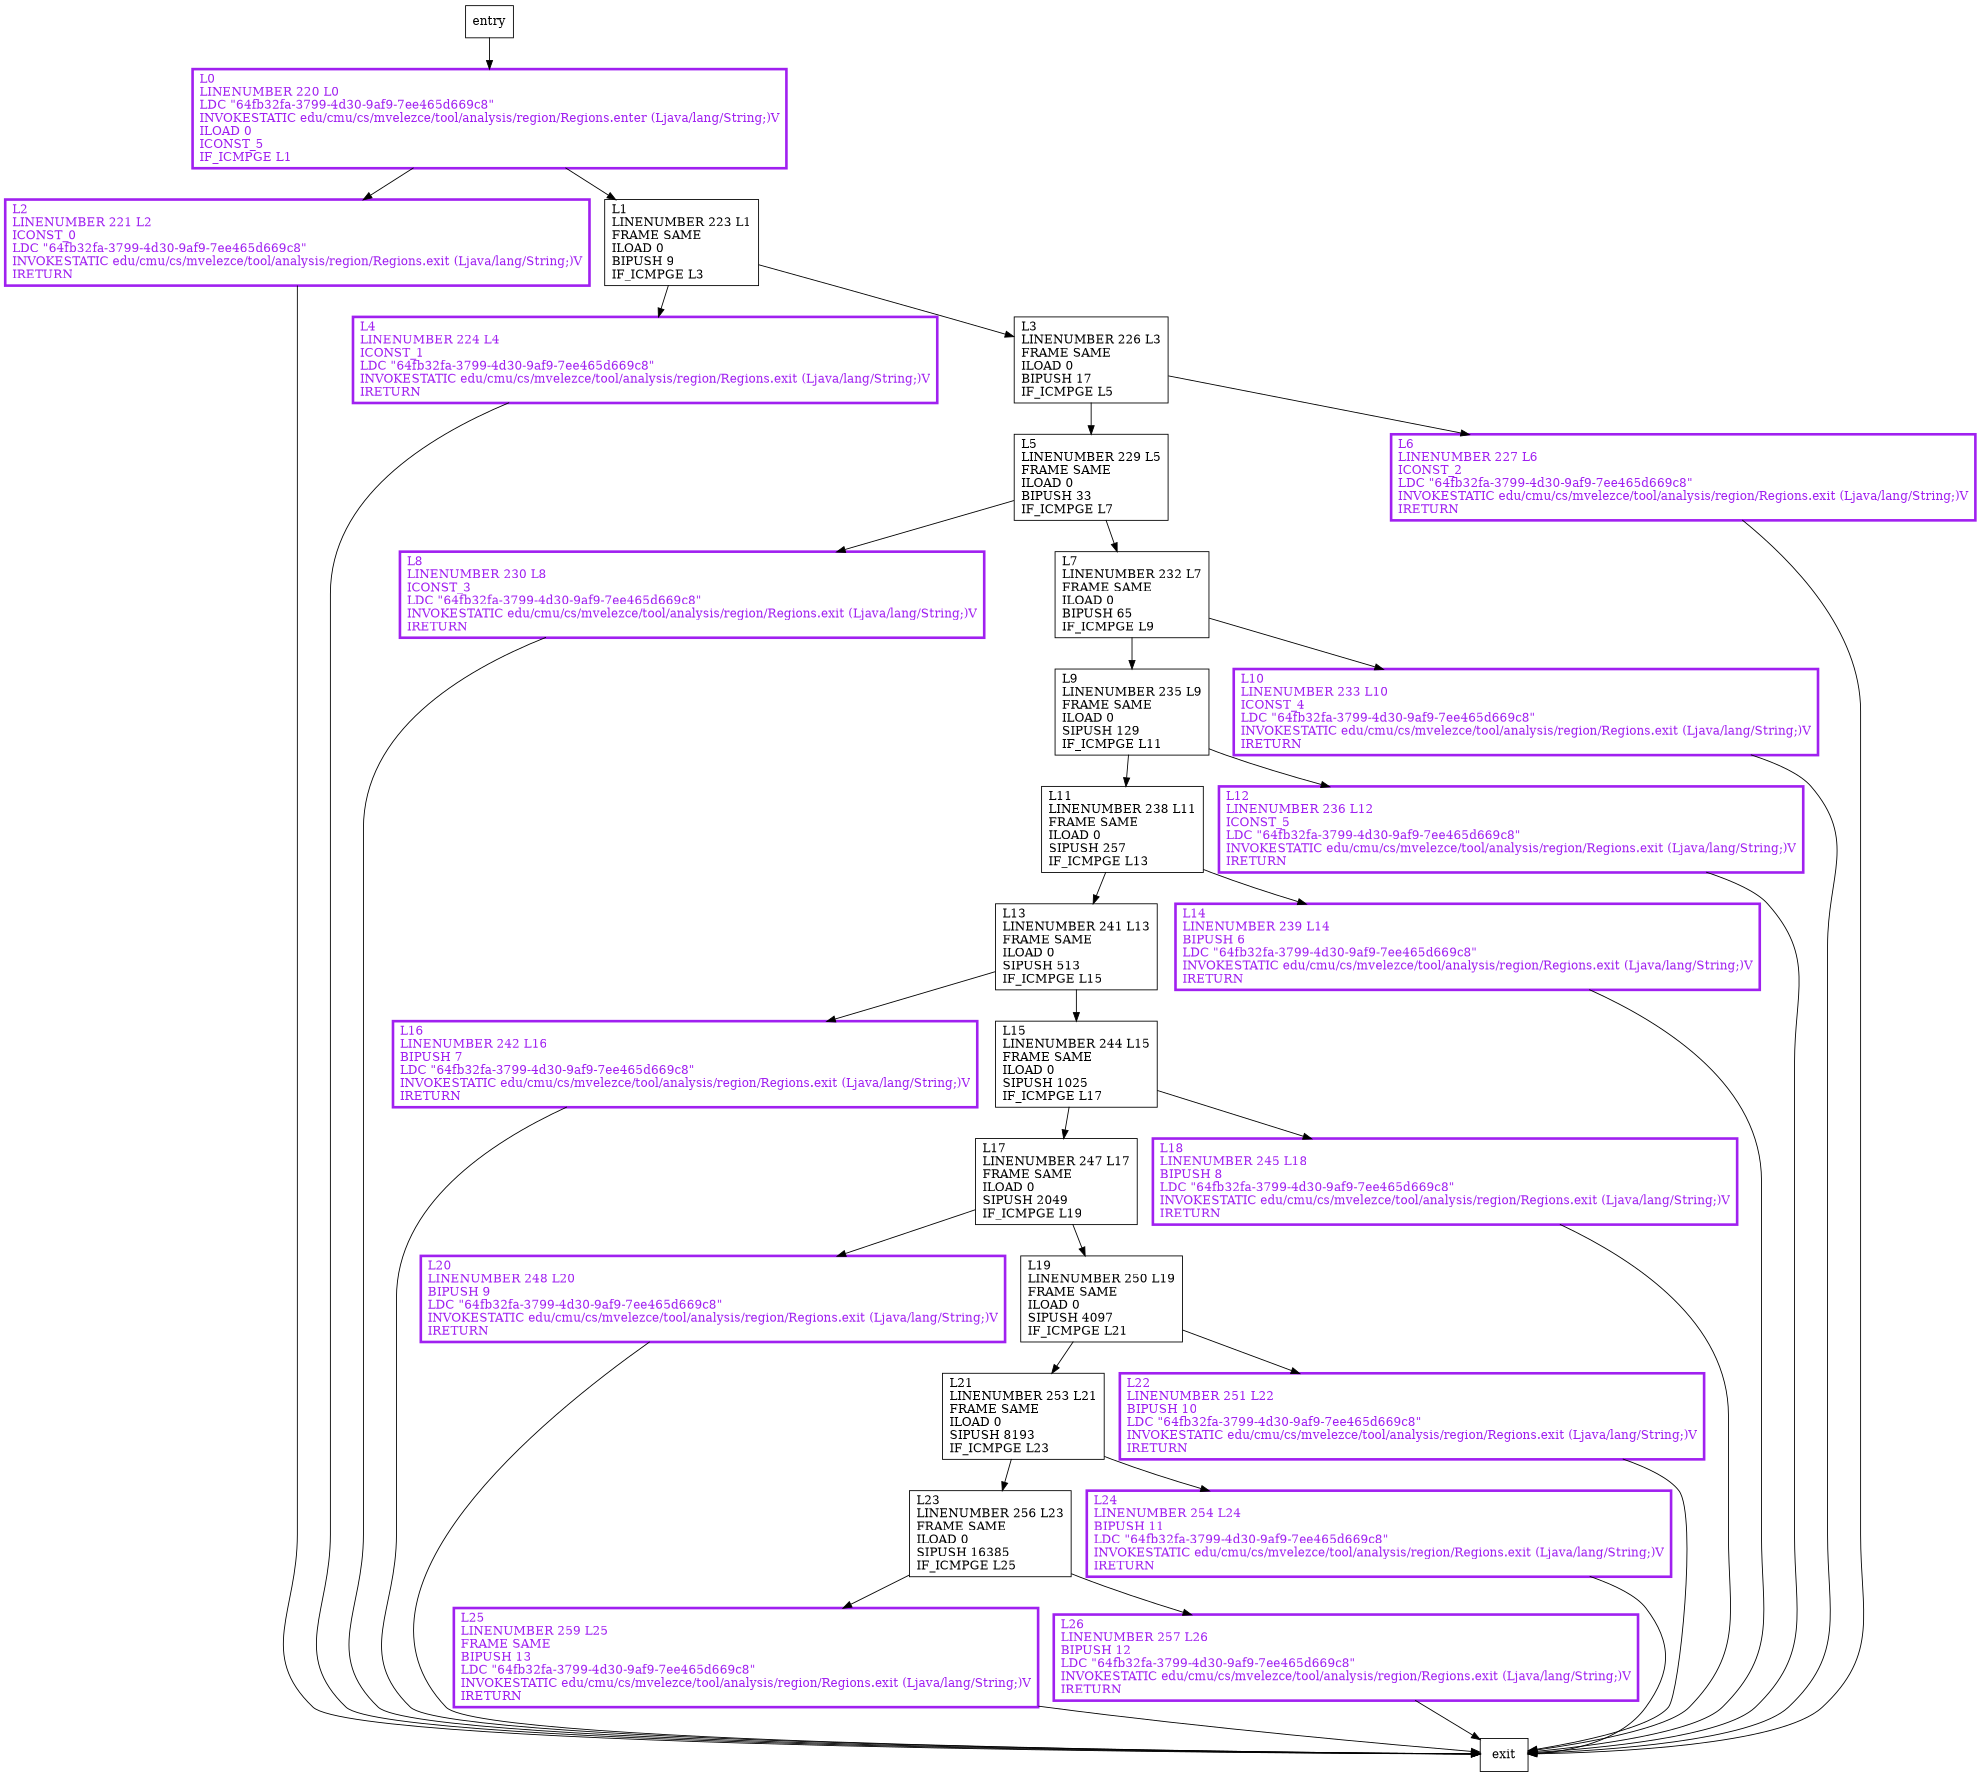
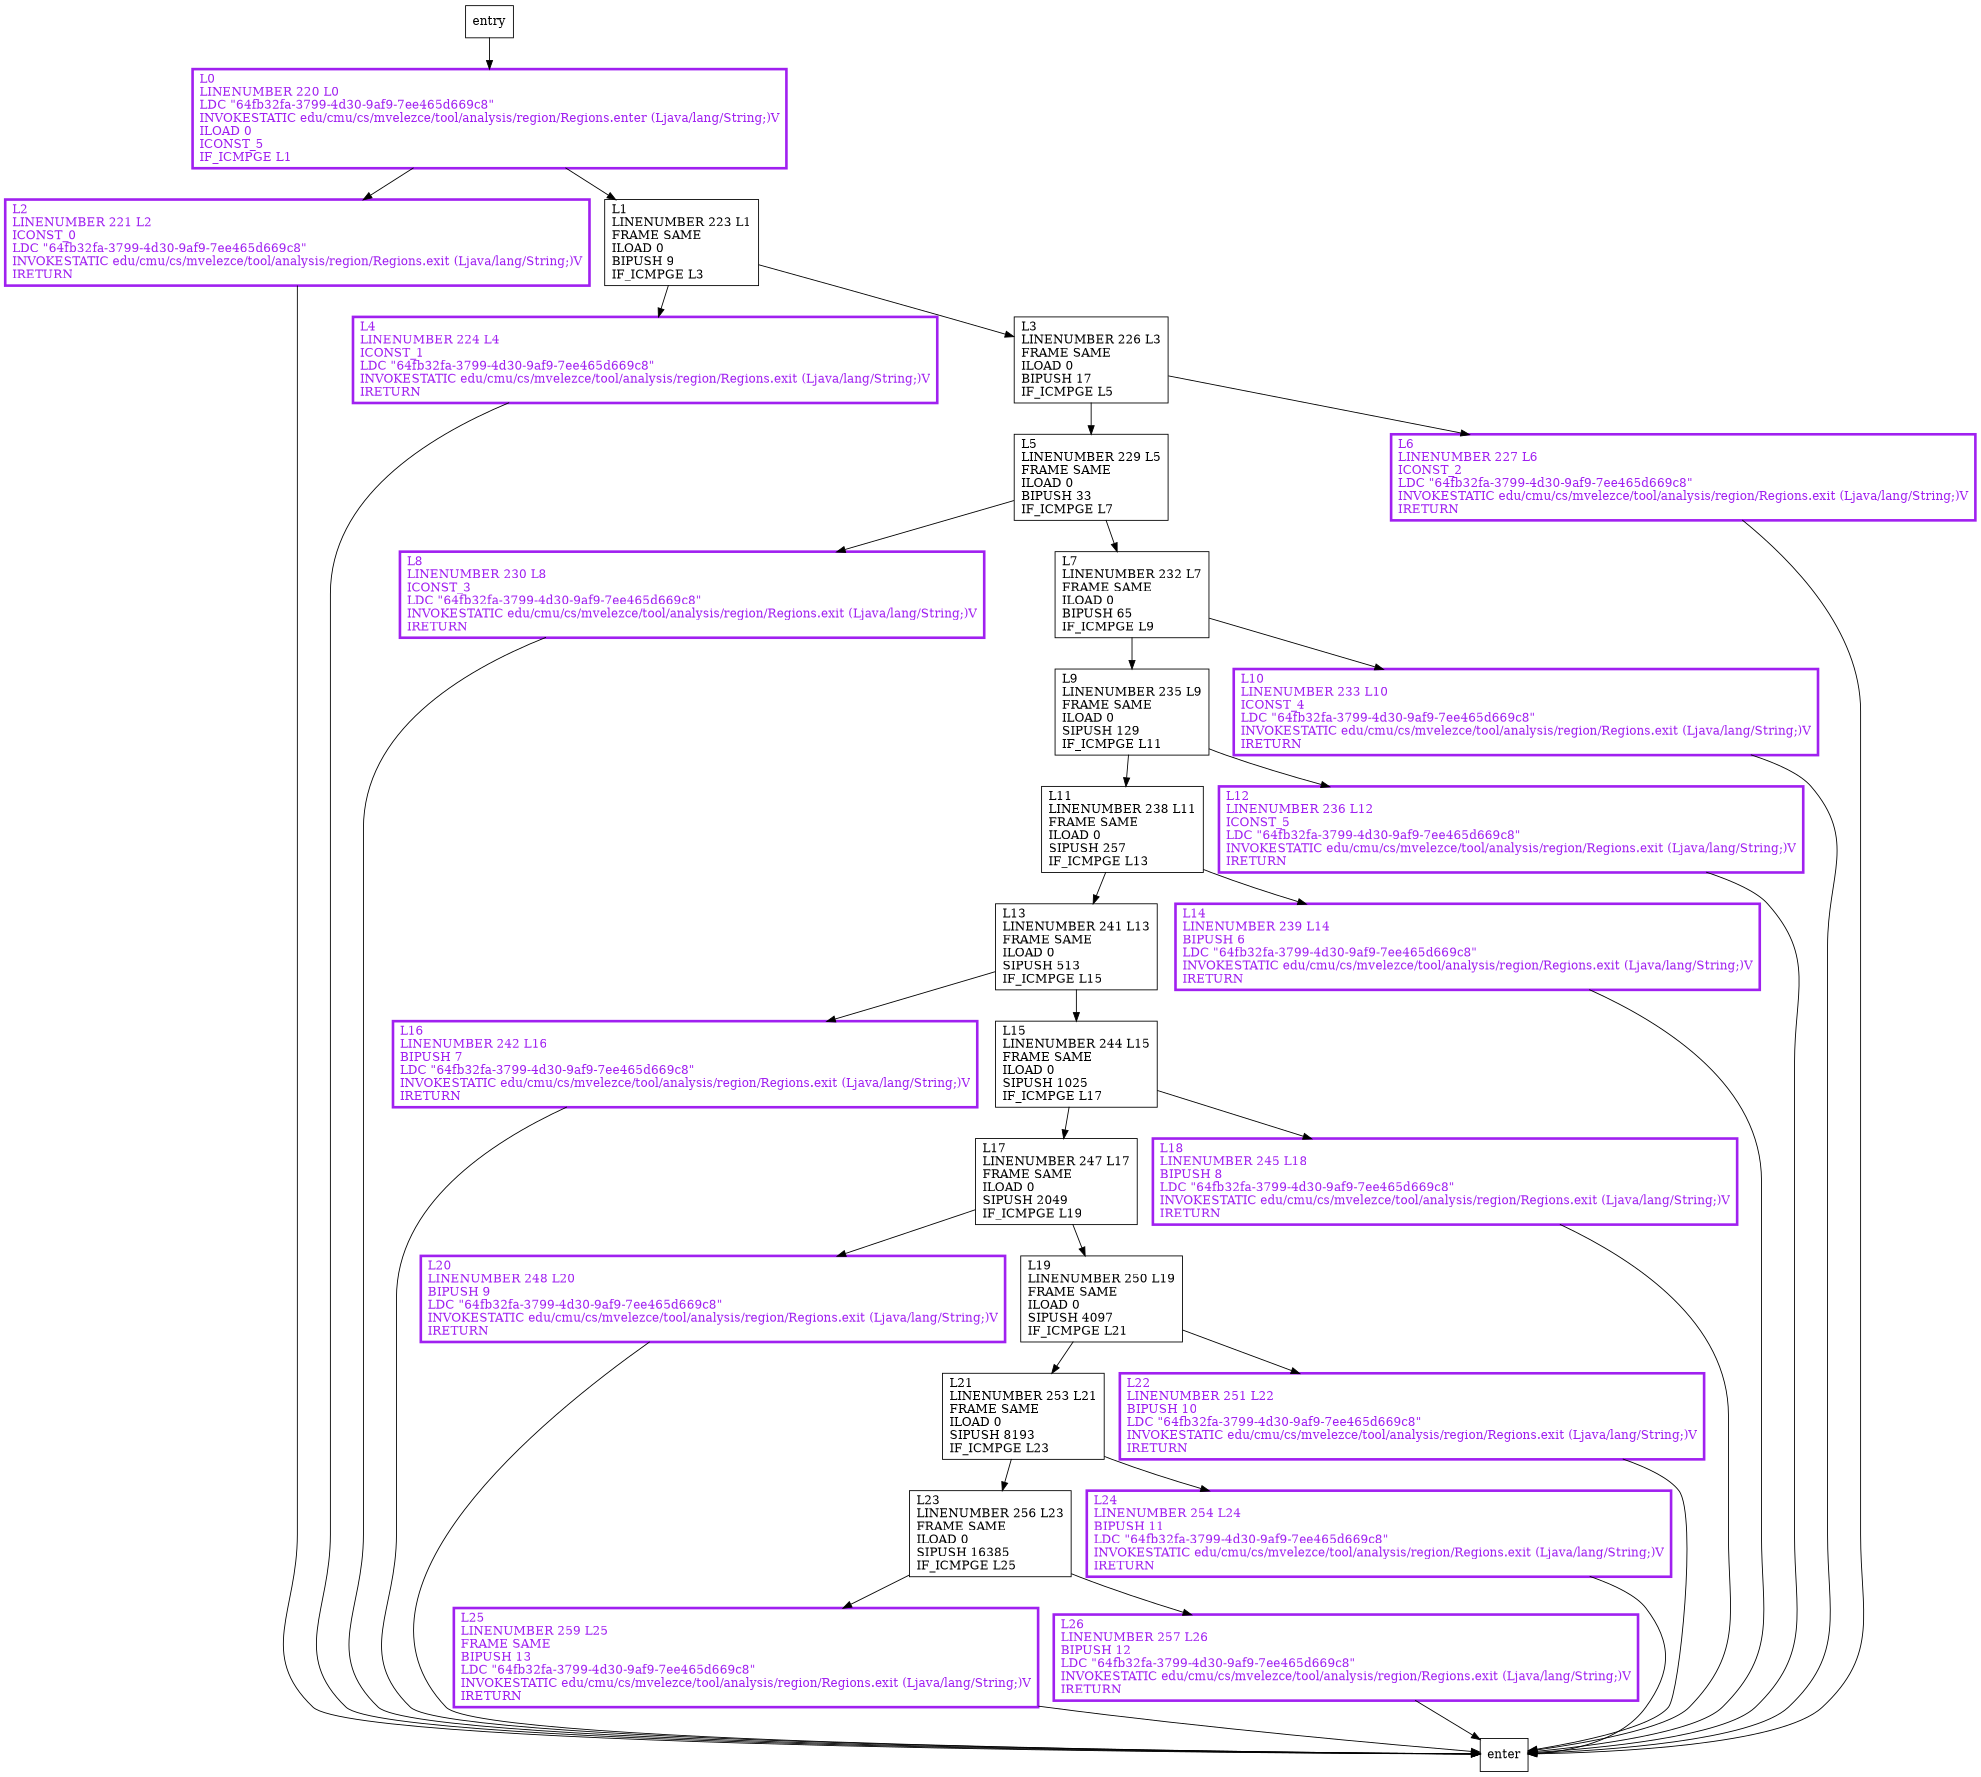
node "exit": label "exit" -> "enter"
